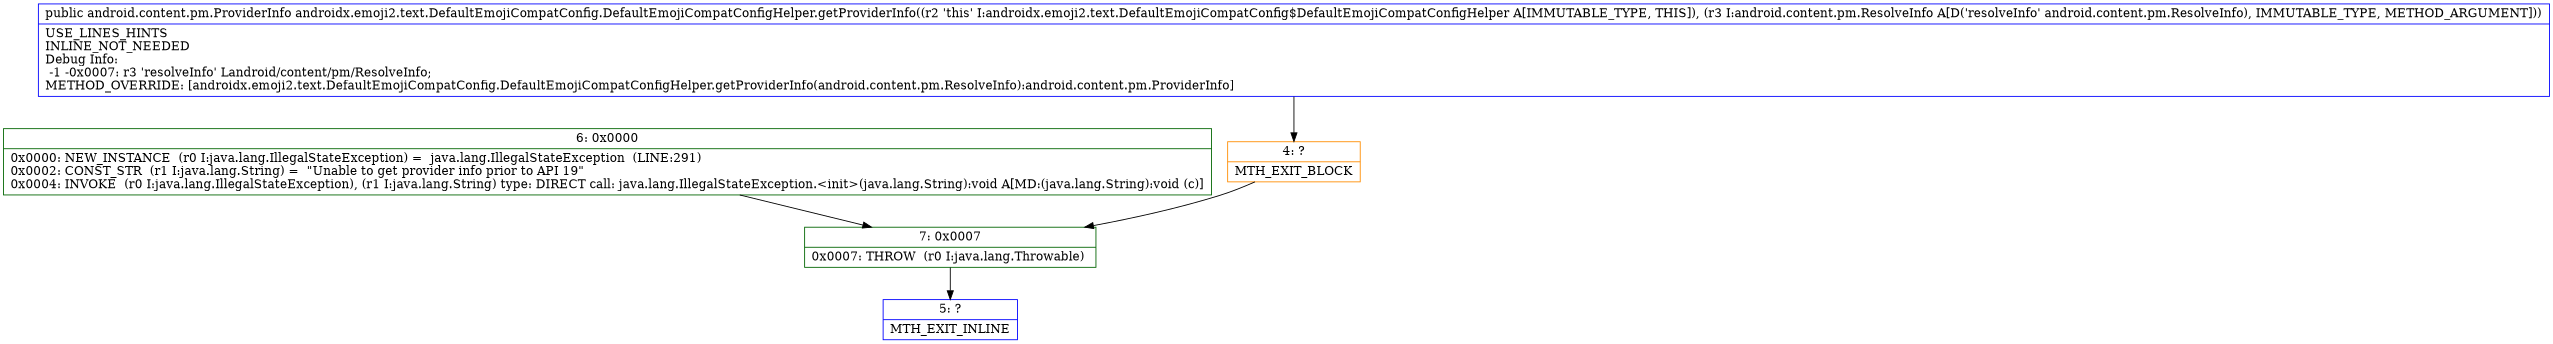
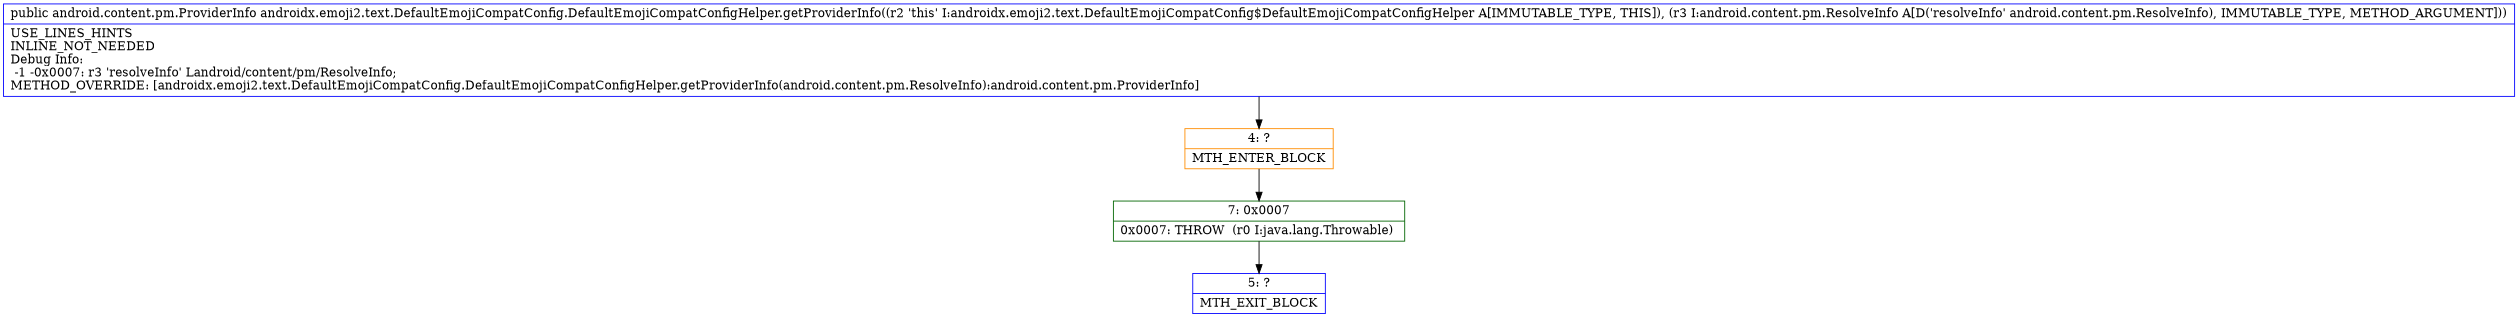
node "6: 0x0000": removed
node "4: ?": text "MTH_EXIT_BLOCK" -> "MTH_ENTER_BLOCK"
node "5: ?": text "MTH_EXIT_INLINE" -> "MTH_EXIT_BLOCK"
